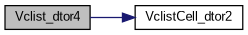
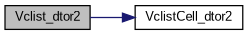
node "Vclist_dtor4": label "Vclist_dtor4" -> "Vclist_dtor2"
